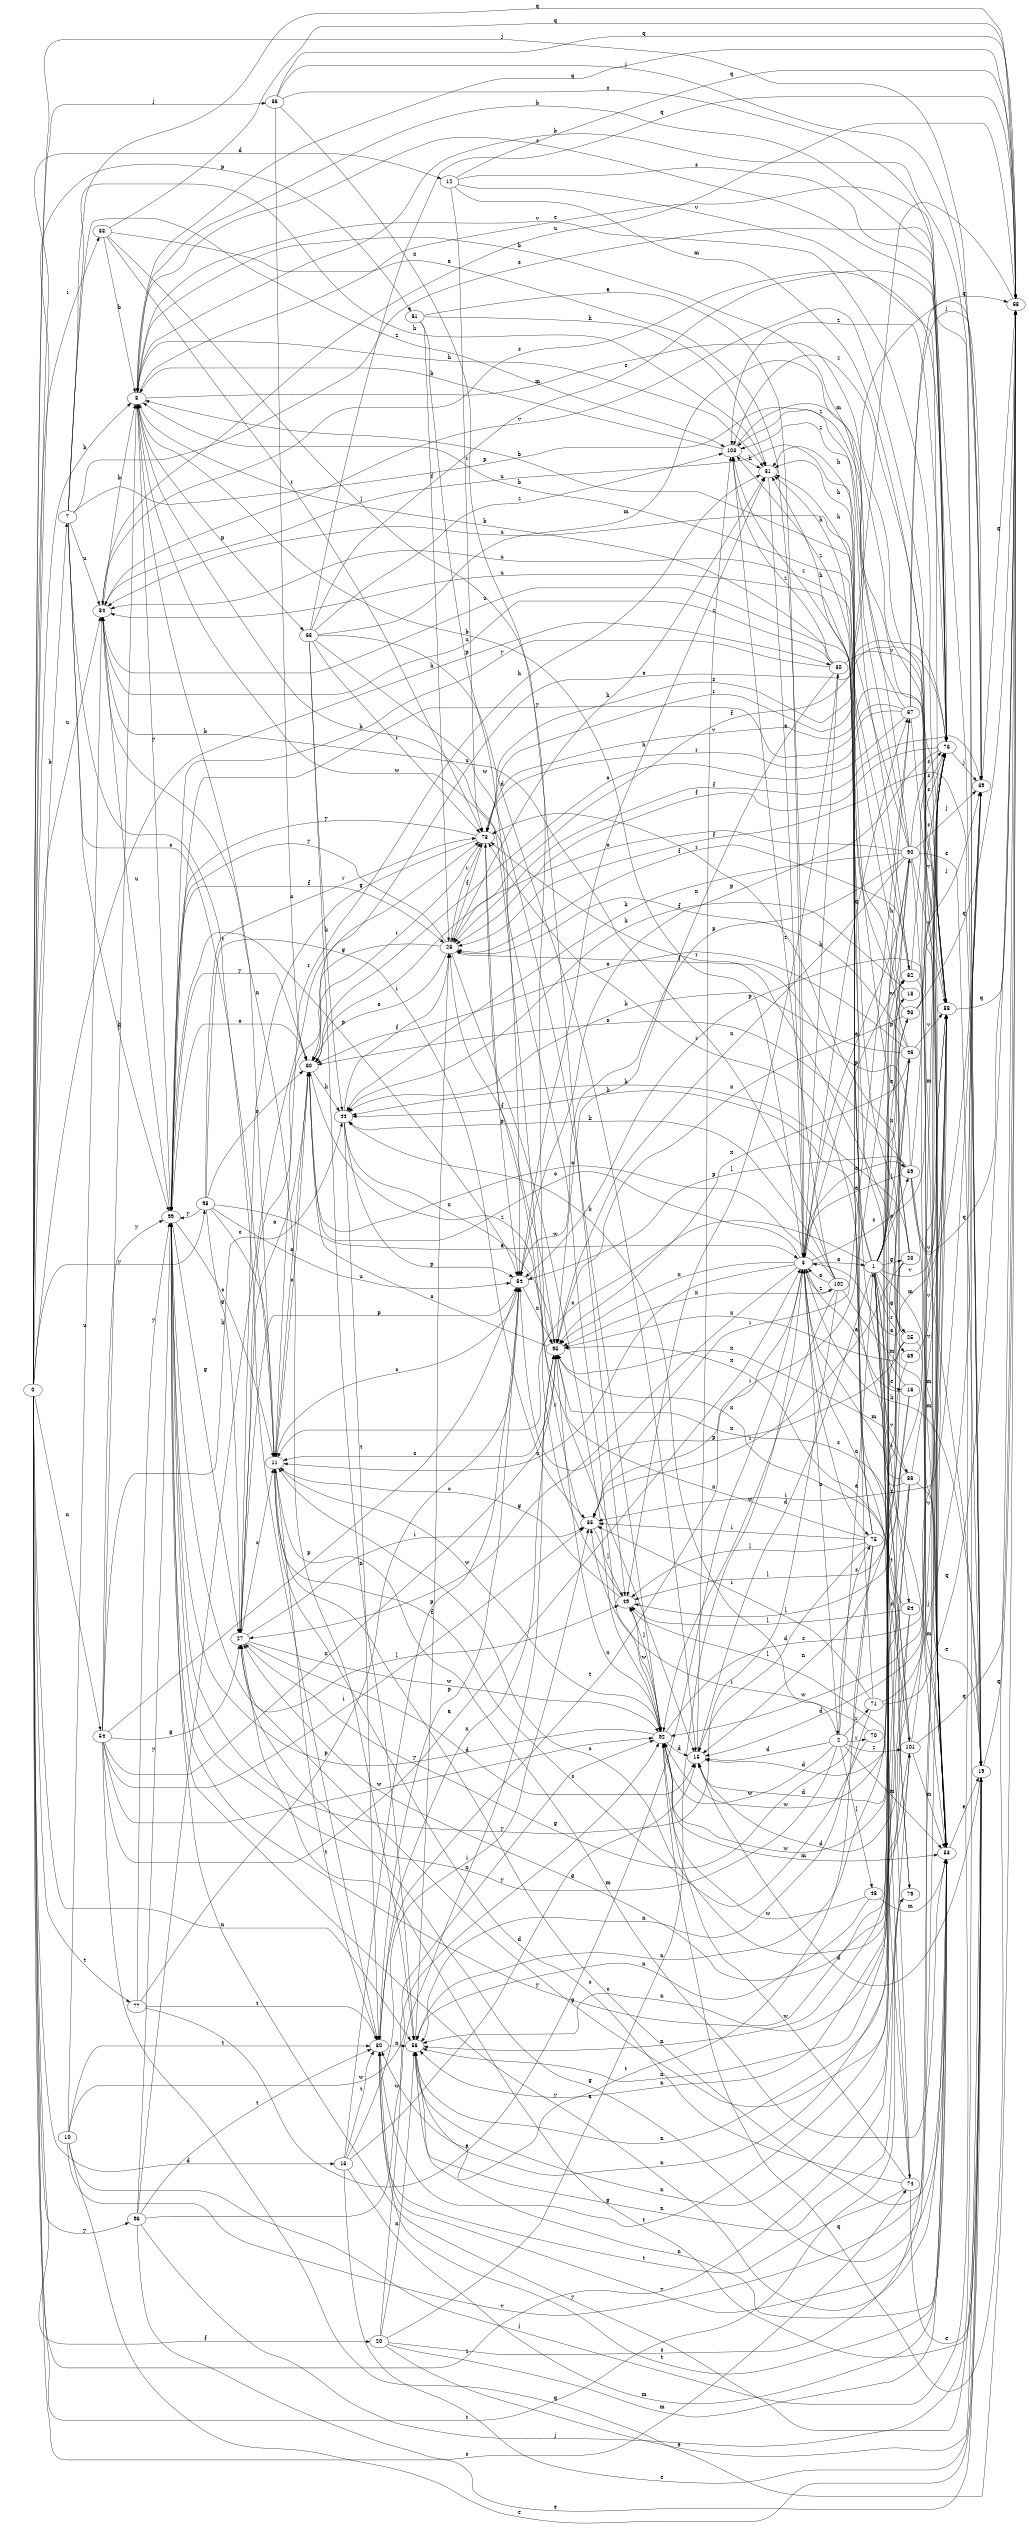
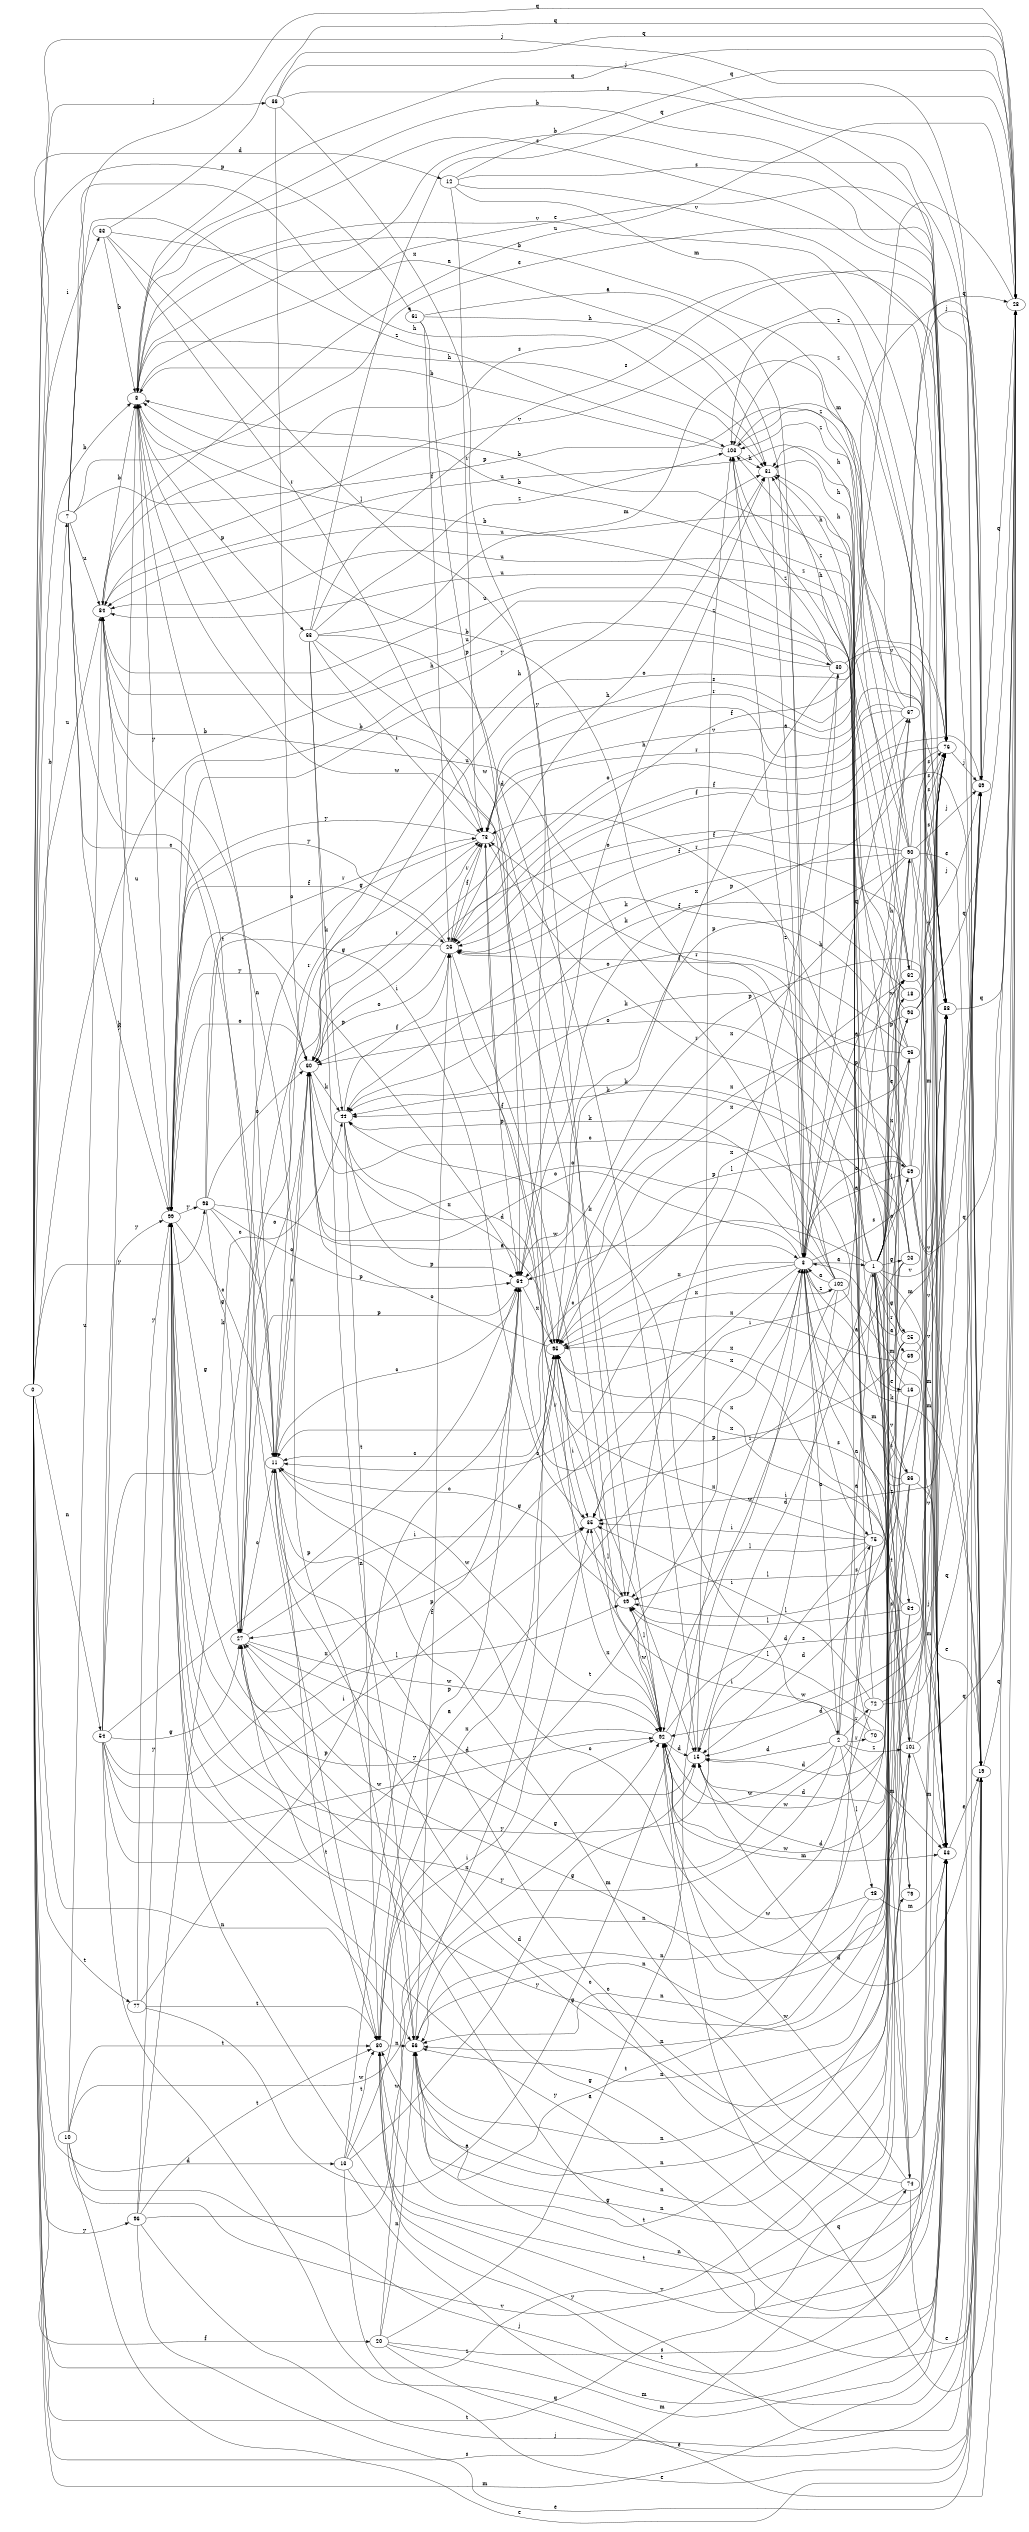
node "68": label "68" -> "28"
edge "8" -> "53": now "0" -> "53"
edge "67" -> "88": removed, label "v"
edge "46" -> "88": removed, label "v"
edge "62" -> "95": added, label "x"
edge "98" -> "99": reversed
edge "90" -> "35": now "95" -> "35"
edge "60" -> "15": label "z" -> "d"
edge "98" -> "64": label "u" -> "p"
edge "62" -> "15": label "n" -> "d"
node "71": label "71" -> "72"
edge "70" -> "11": now "70" -> "60"
edge "46" -> "56": removed, label "n"
